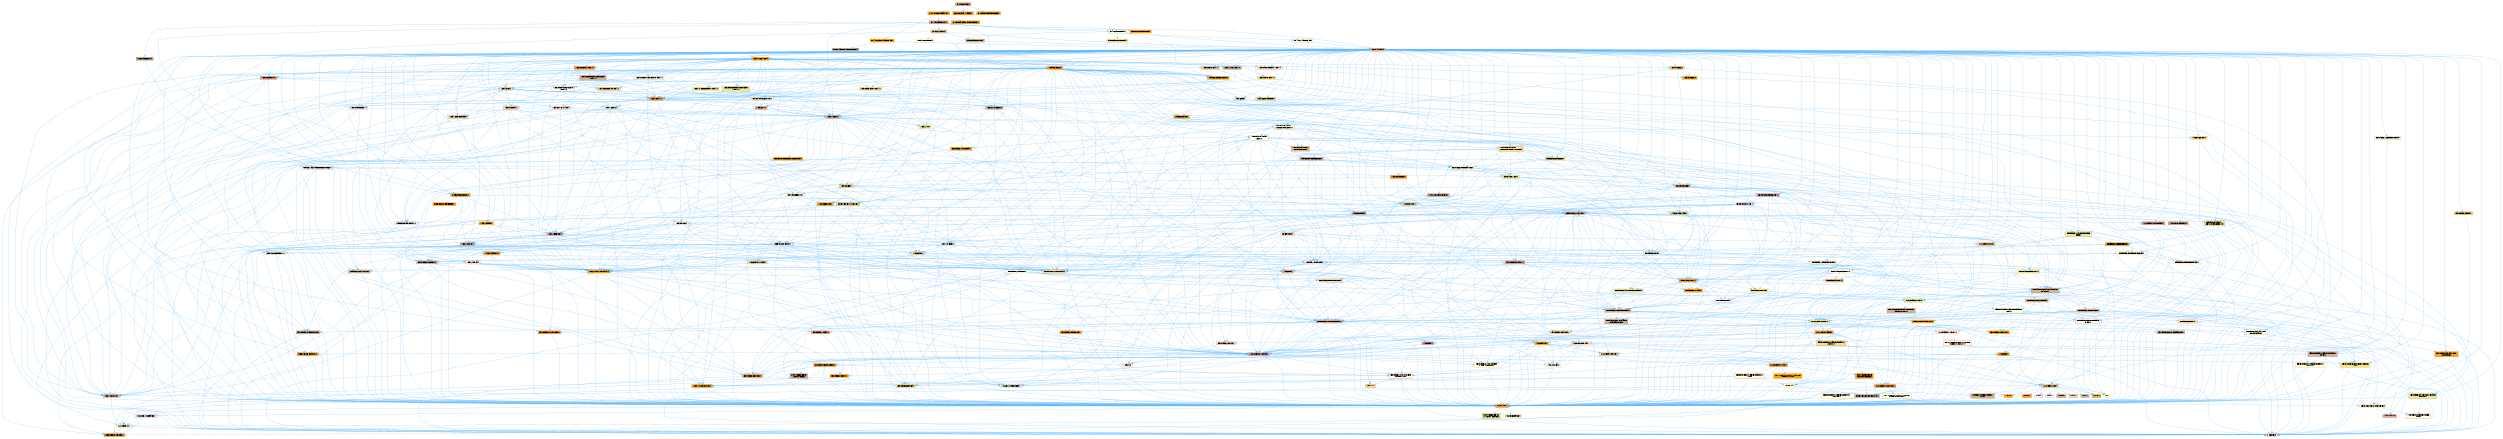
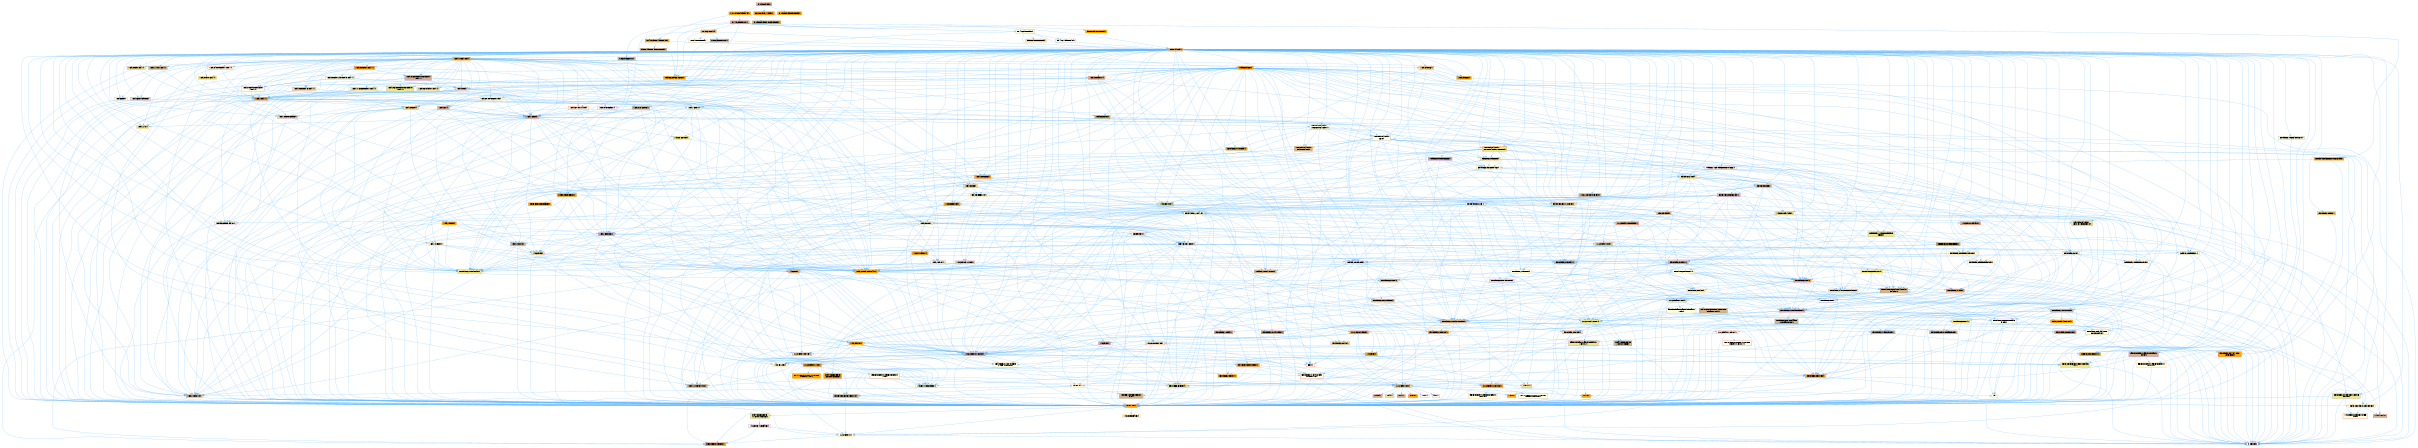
edge "CoreMinimal.h" -> "Math/NumericLimits.h": now "CoreMinimal.h" -> "ProfilingDebugging /MemoryTrace.h"
node "Serialization/Archive.h": fillcolor tan -> lightyellow
node "Math/NumericLimits.h": fillcolor orange -> tan
edge "CoreTypes.h" -> "Misc/CoreMiscDefines.h": now "ProfilingDebugging /UMemoryDefines.h" -> "Misc/CoreMiscDefines.h"
